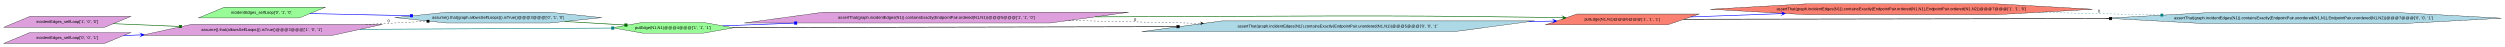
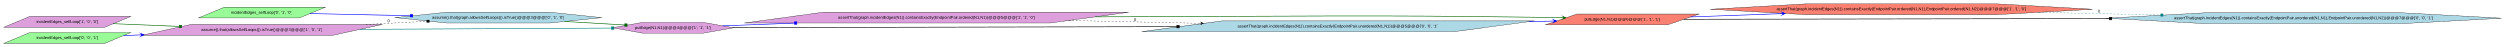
node "putEdge(N1,N1)@@@4@@@['1', '1', '1']": fillcolor palegreen -> plum
node "incidentEdges_selfLoop['0', '0', '1']": fillcolor plum -> palegreen
